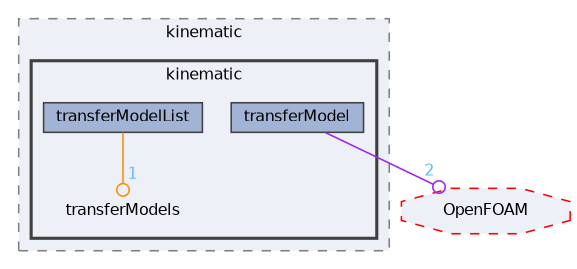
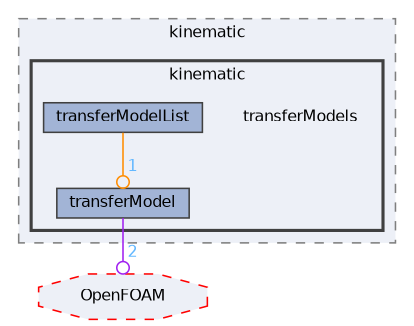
edge "transferModelList" -> "transferModels": now "transferModelList" -> "transferModel"
